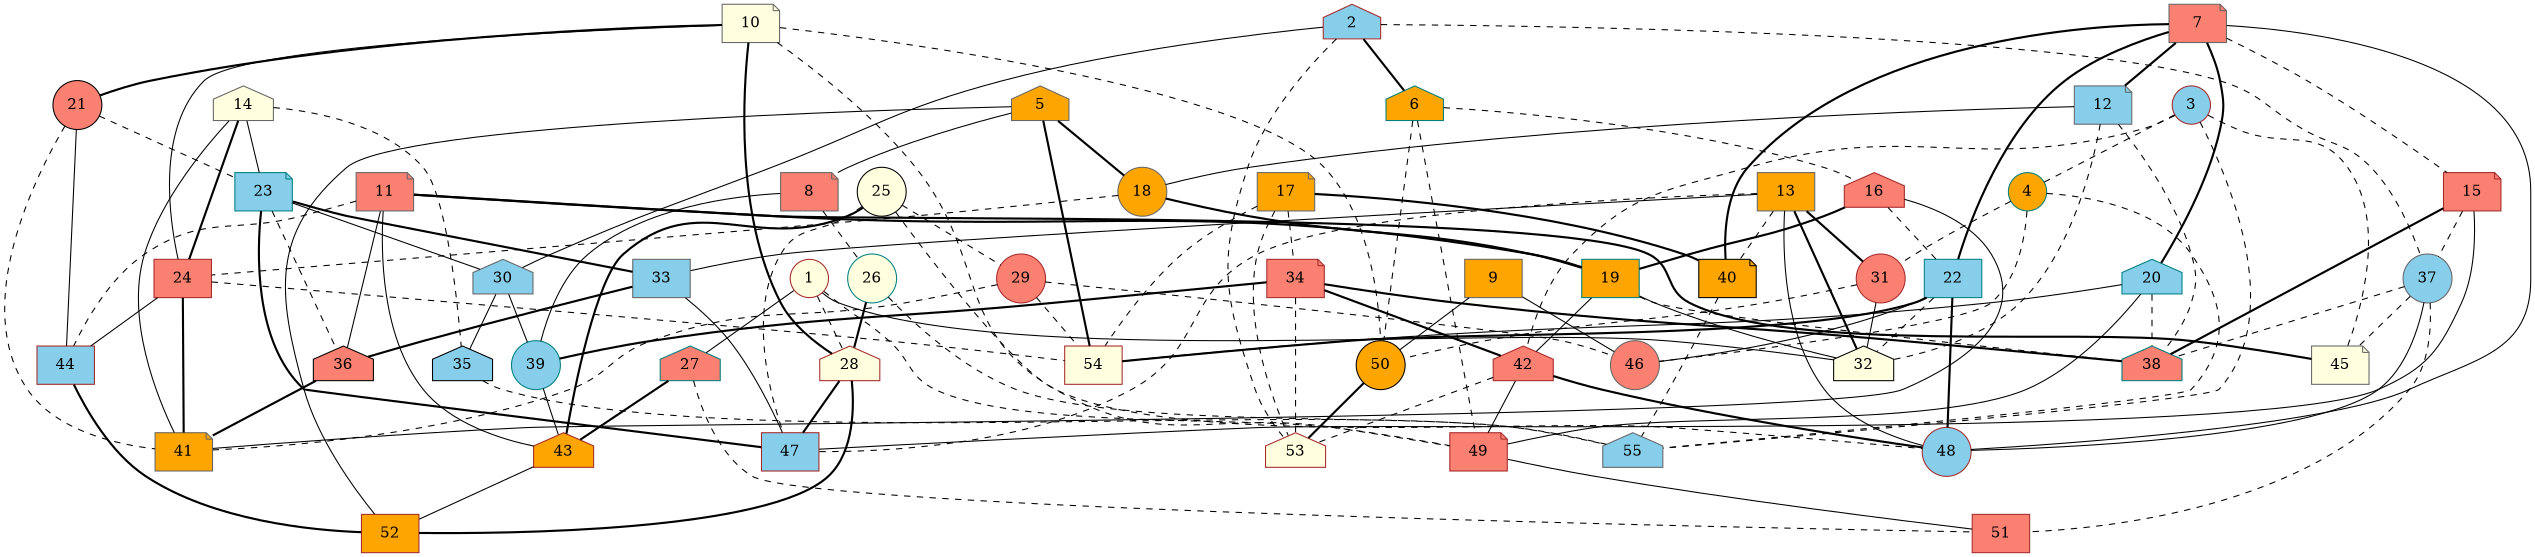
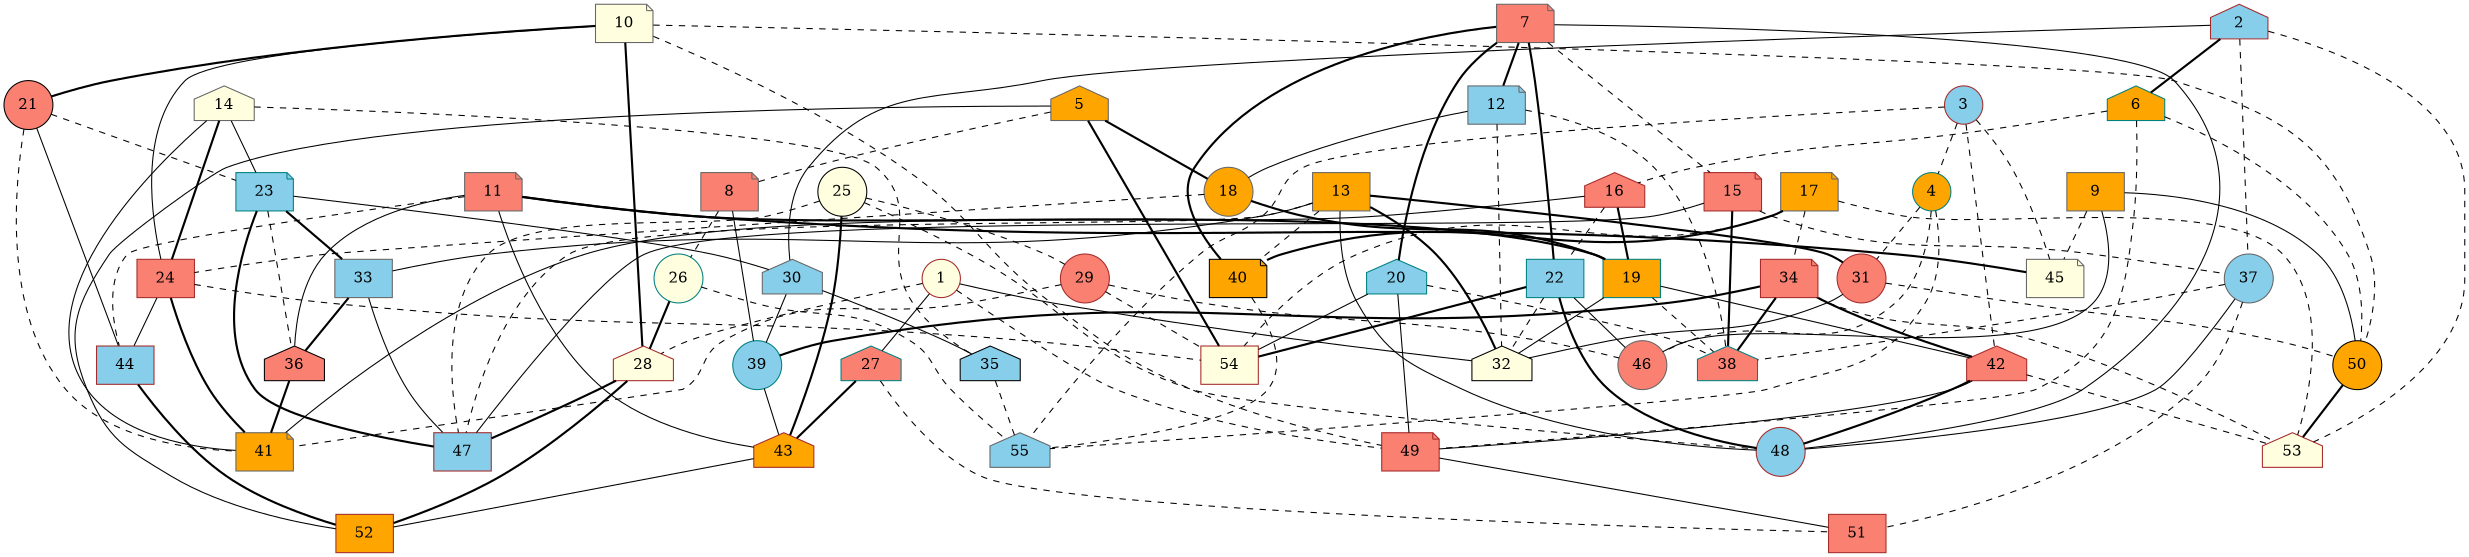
edge "5" -- "8": style solid -> dashed
edge "37" -- "45": now "9" -- "45"
